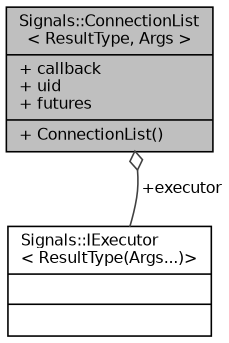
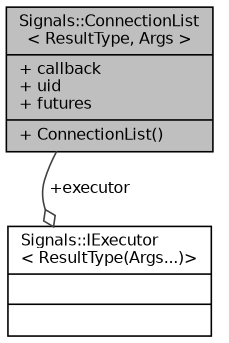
edge "Signals::IExecutor" -> "Signals::ConnectionList": reversed
